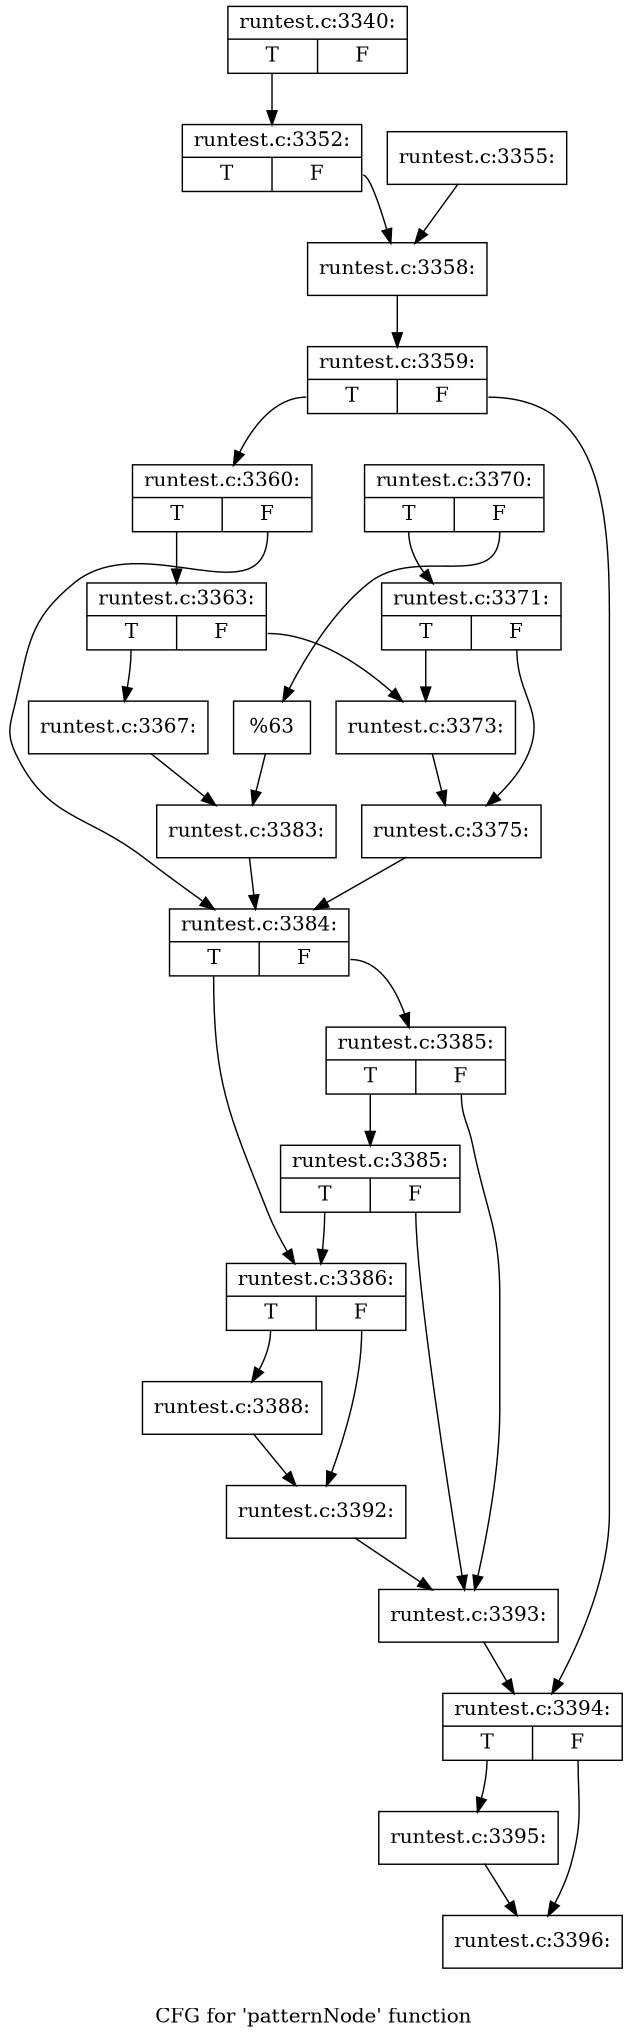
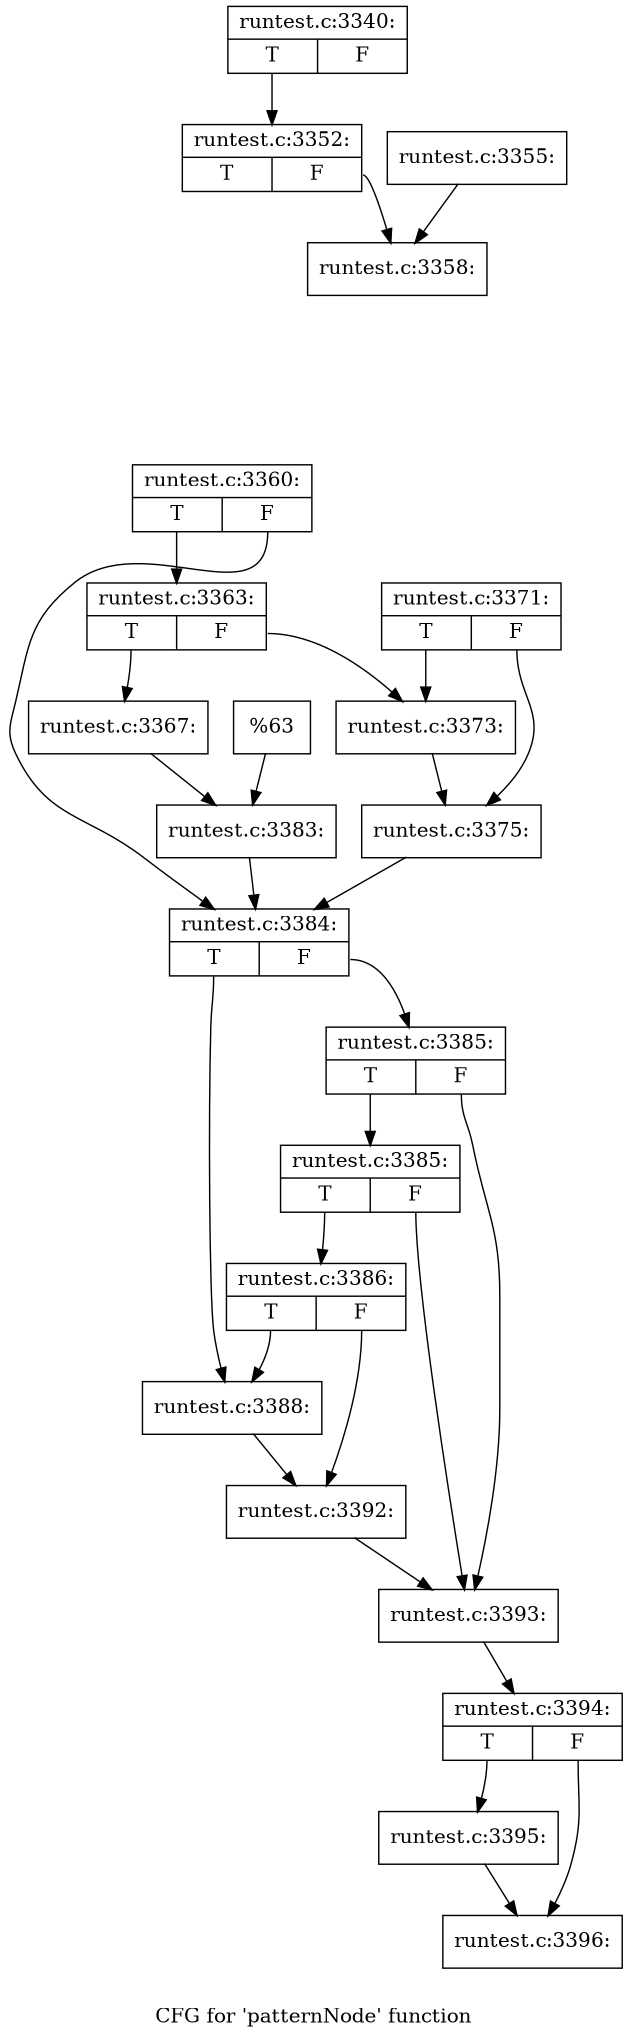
node "runtest.c:3359:": removed
node "runtest.c:3370:": removed
edge "runtest.c:3384:" -> "runtest.c:3386:": now "runtest.c:3384:" -> "runtest.c:3388:"
